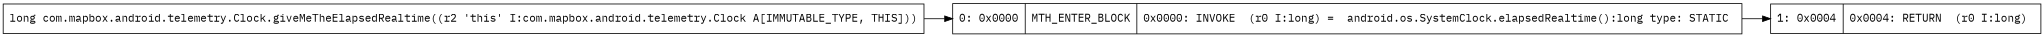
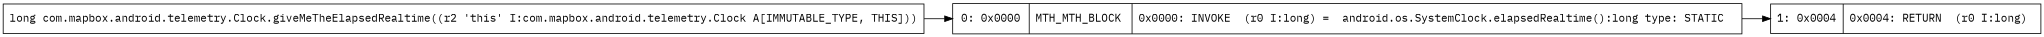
node "0: 0x0000": text "MTH_ENTER_BLOCK" -> "MTH_MTH_BLOCK"
